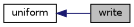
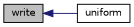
edge "write" -> "uniform": reversed
